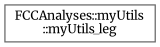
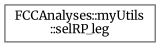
node "FCCAnalyses::myUtils ::myUtils_leg": label "FCCAnalyses::myUtils ::myUtils_leg" -> "FCCAnalyses::myUtils ::selRP_leg"
